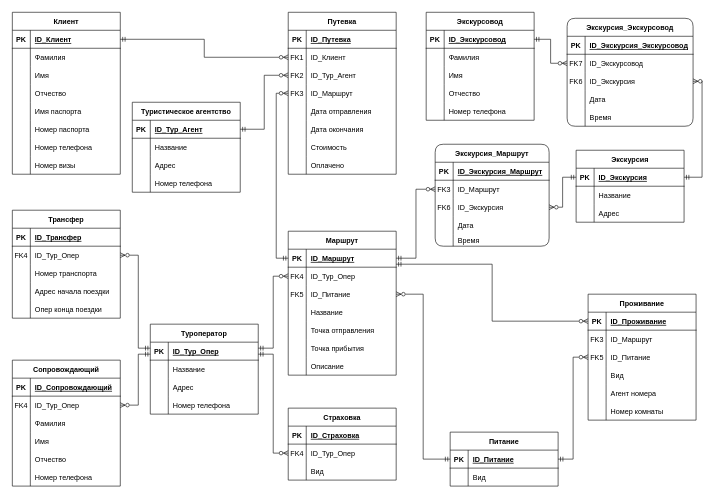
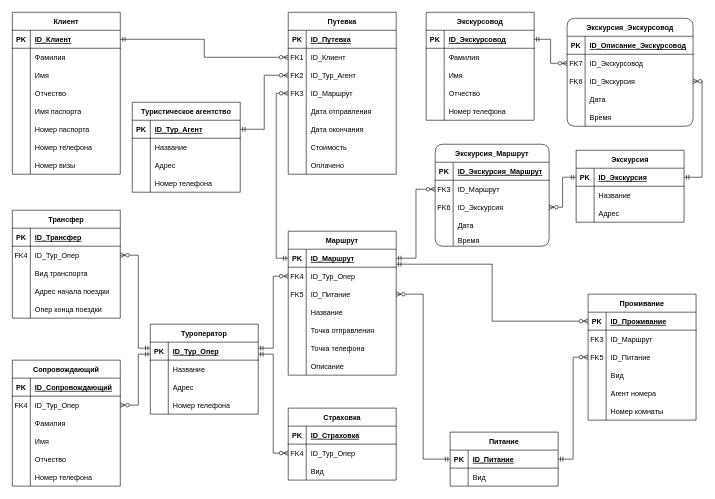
node "ID_Экскурсия_Экскурсовод": label "ID_Экскурсия_Экскурсовод" -> "ID_Описание_Экскурсовод"
node "Номер транспорта": label "Номер транспорта" -> "Вид транспорта"
node "Точка прибытия": label "Точка прибытия" -> "Точка телефона"
